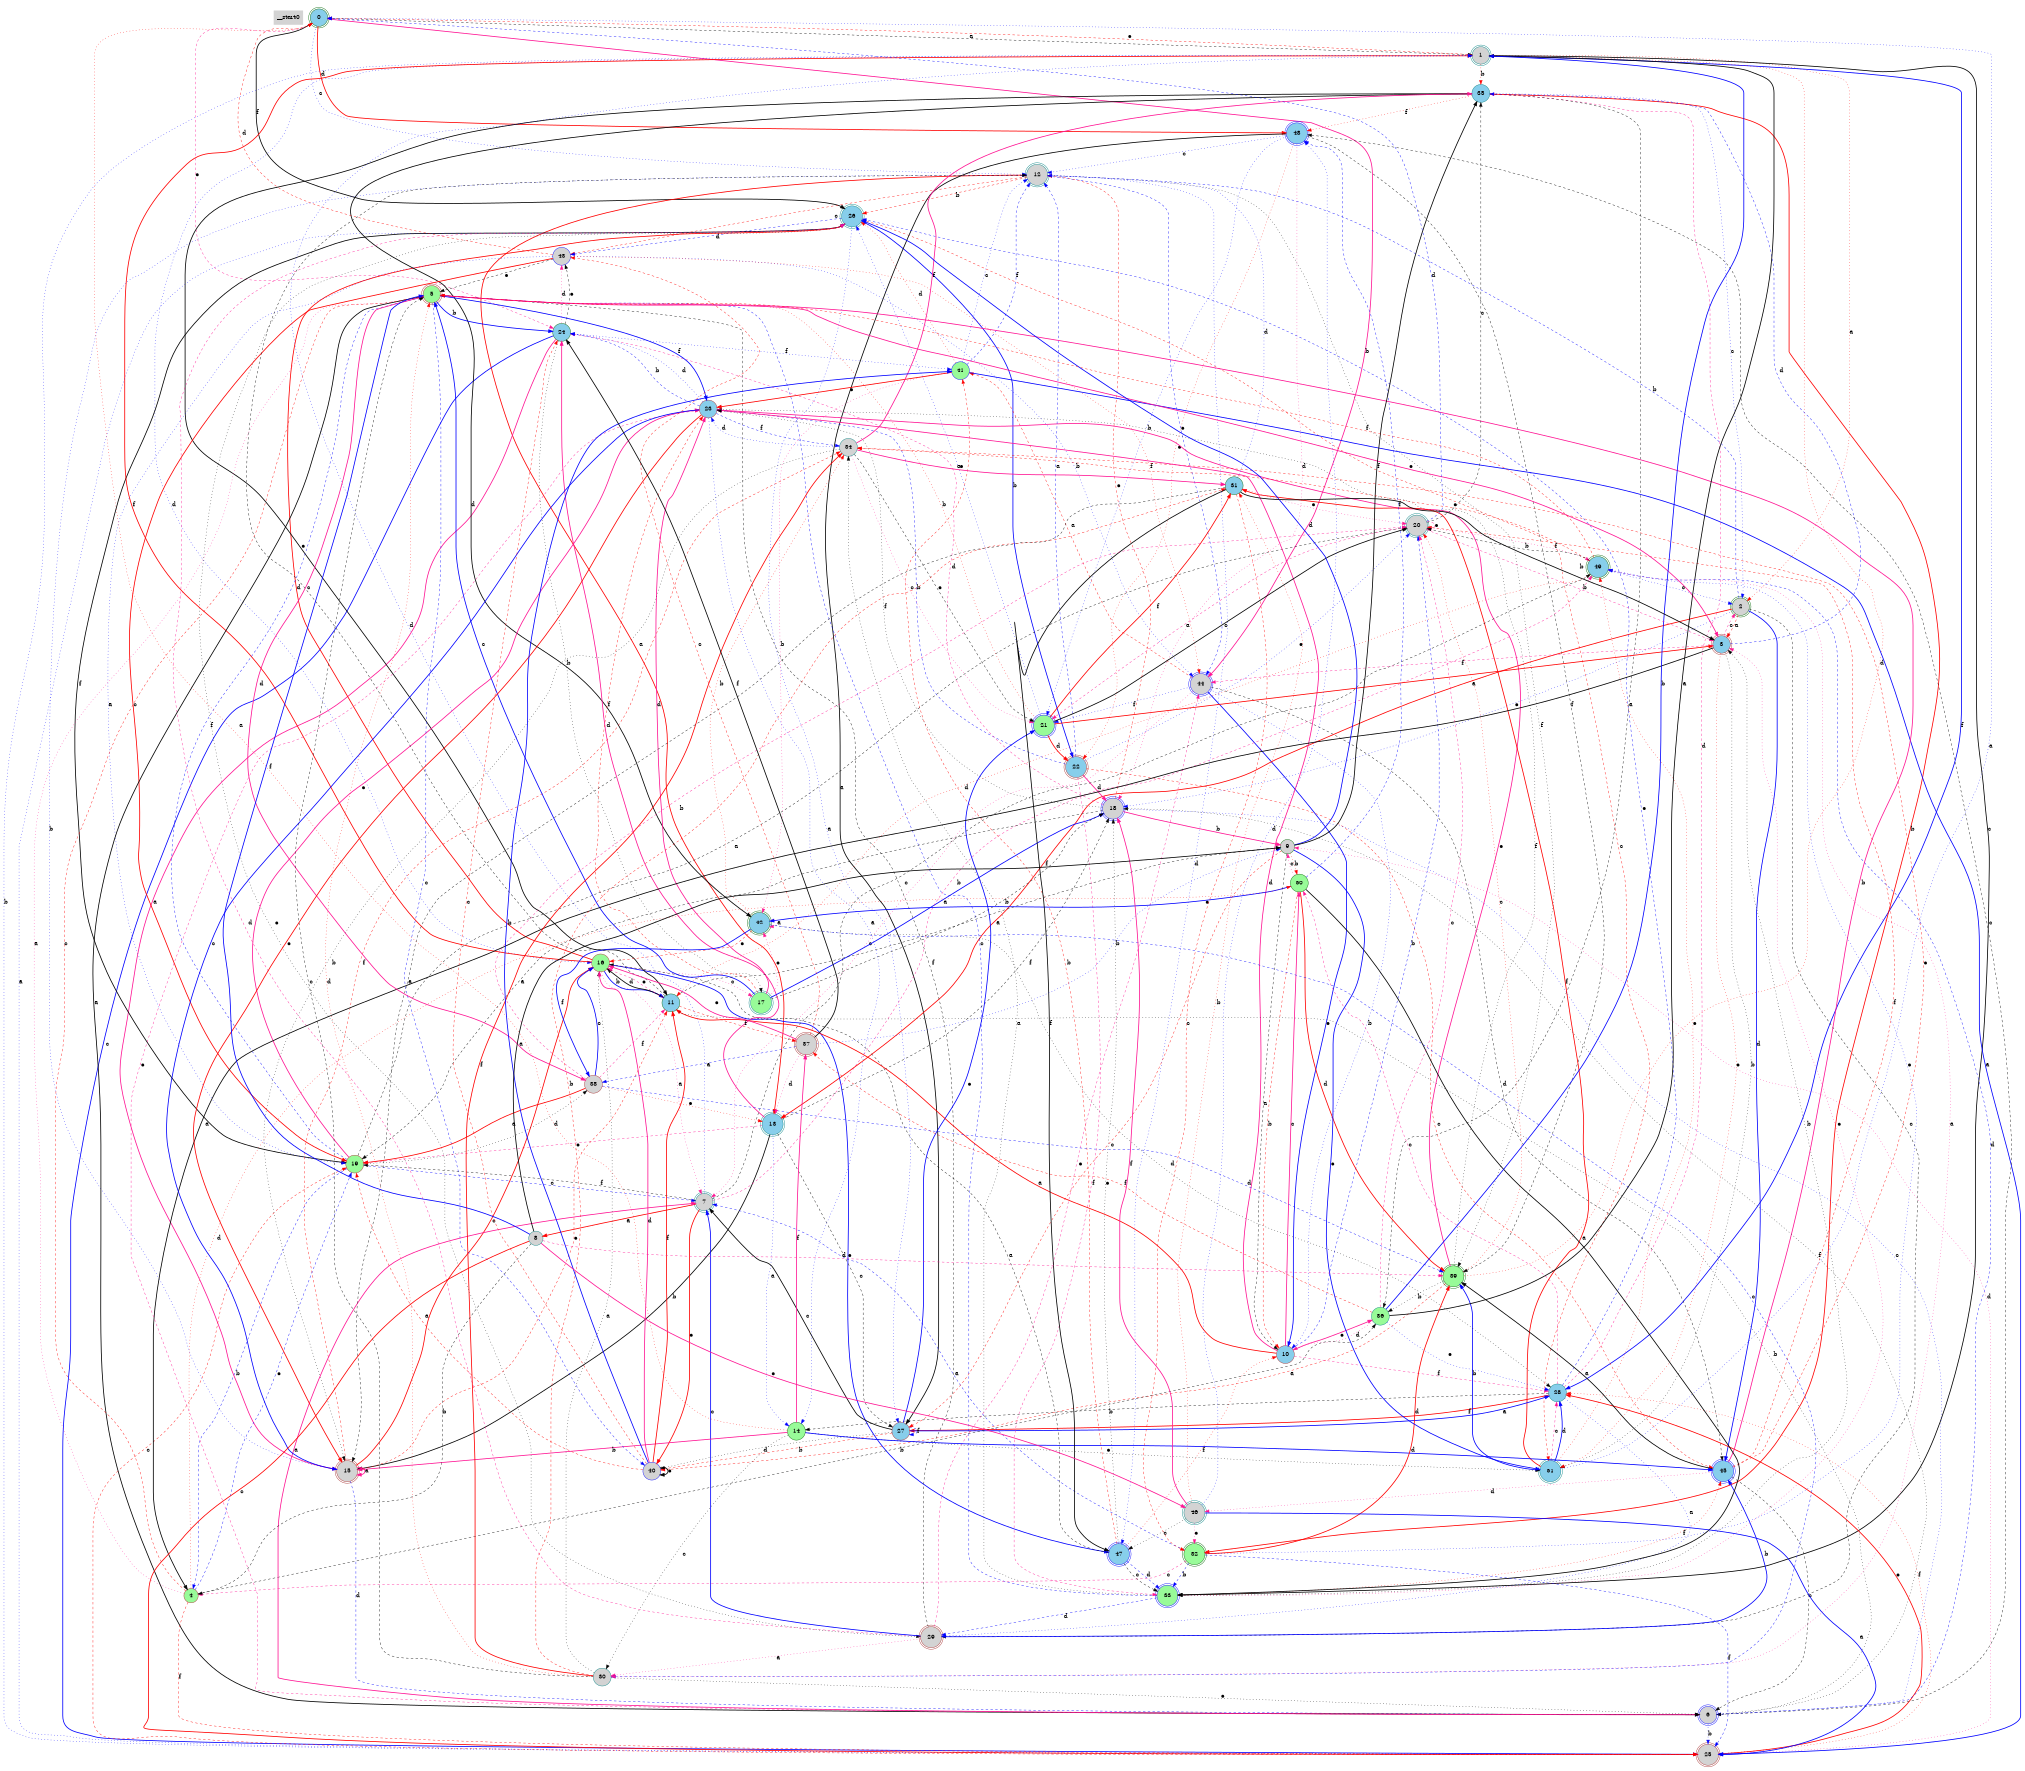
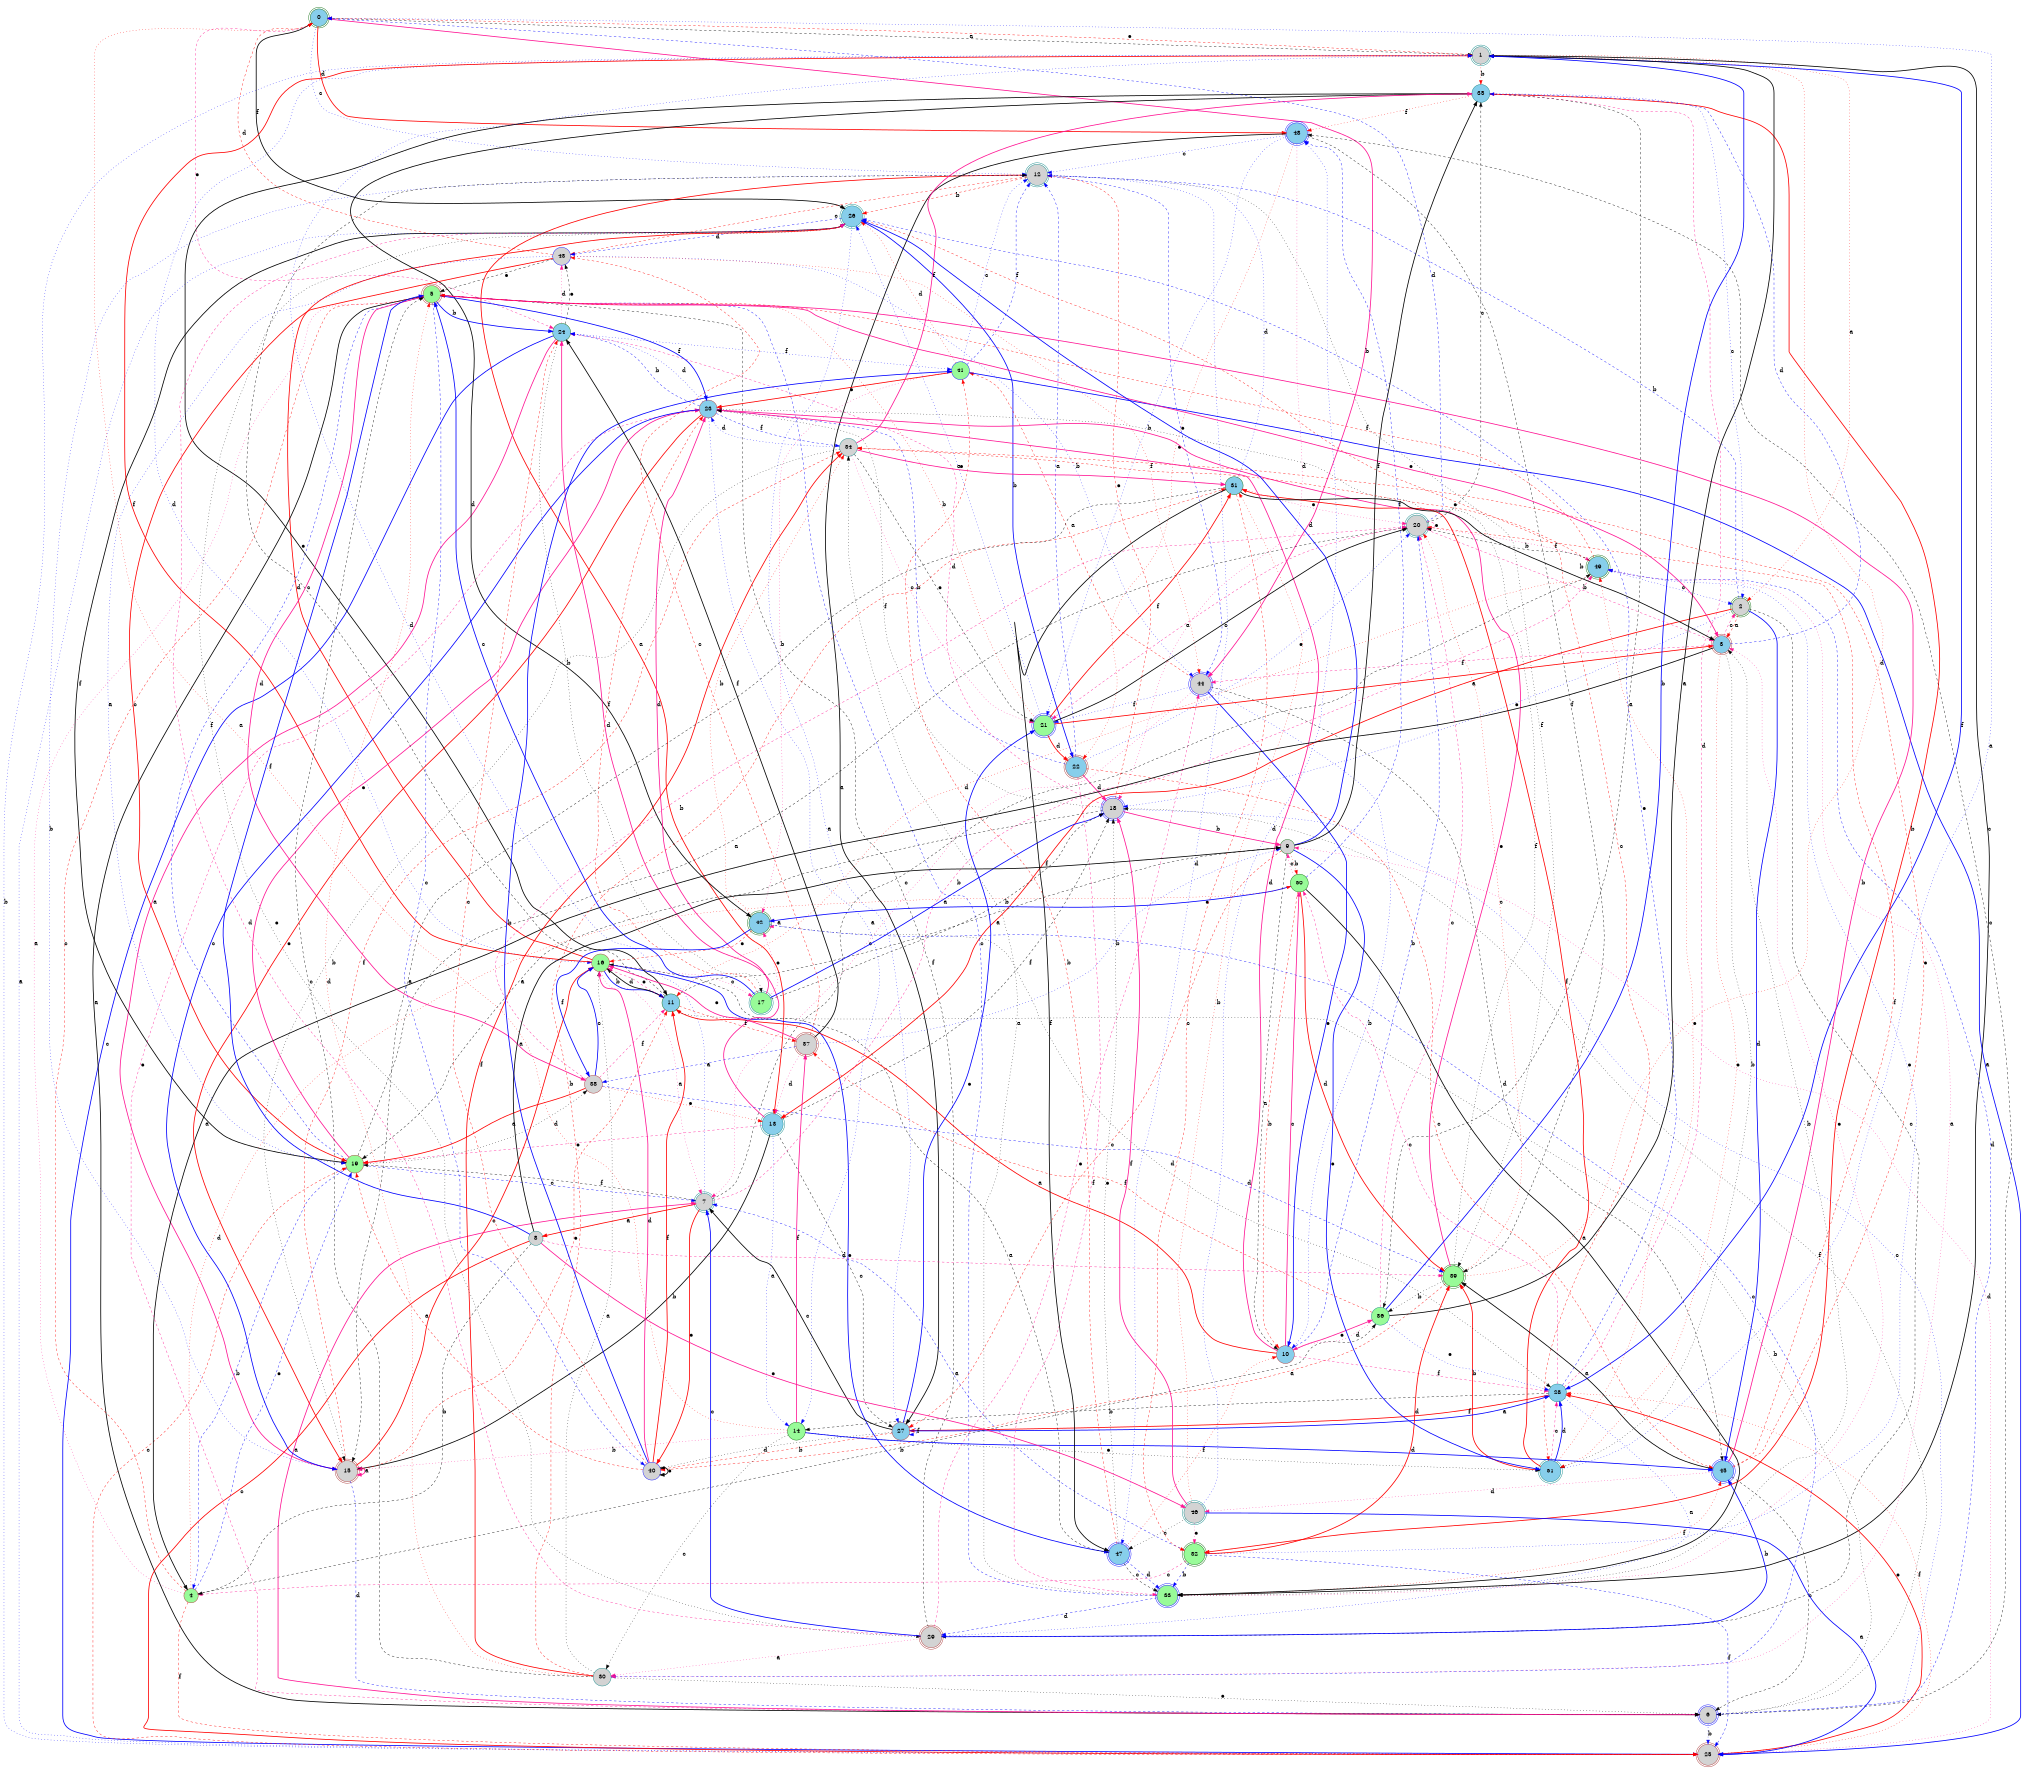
node "__start0": removed
edge "51" -> "39": color blue -> red
edge "14" -> "15": style bold -> dotted
